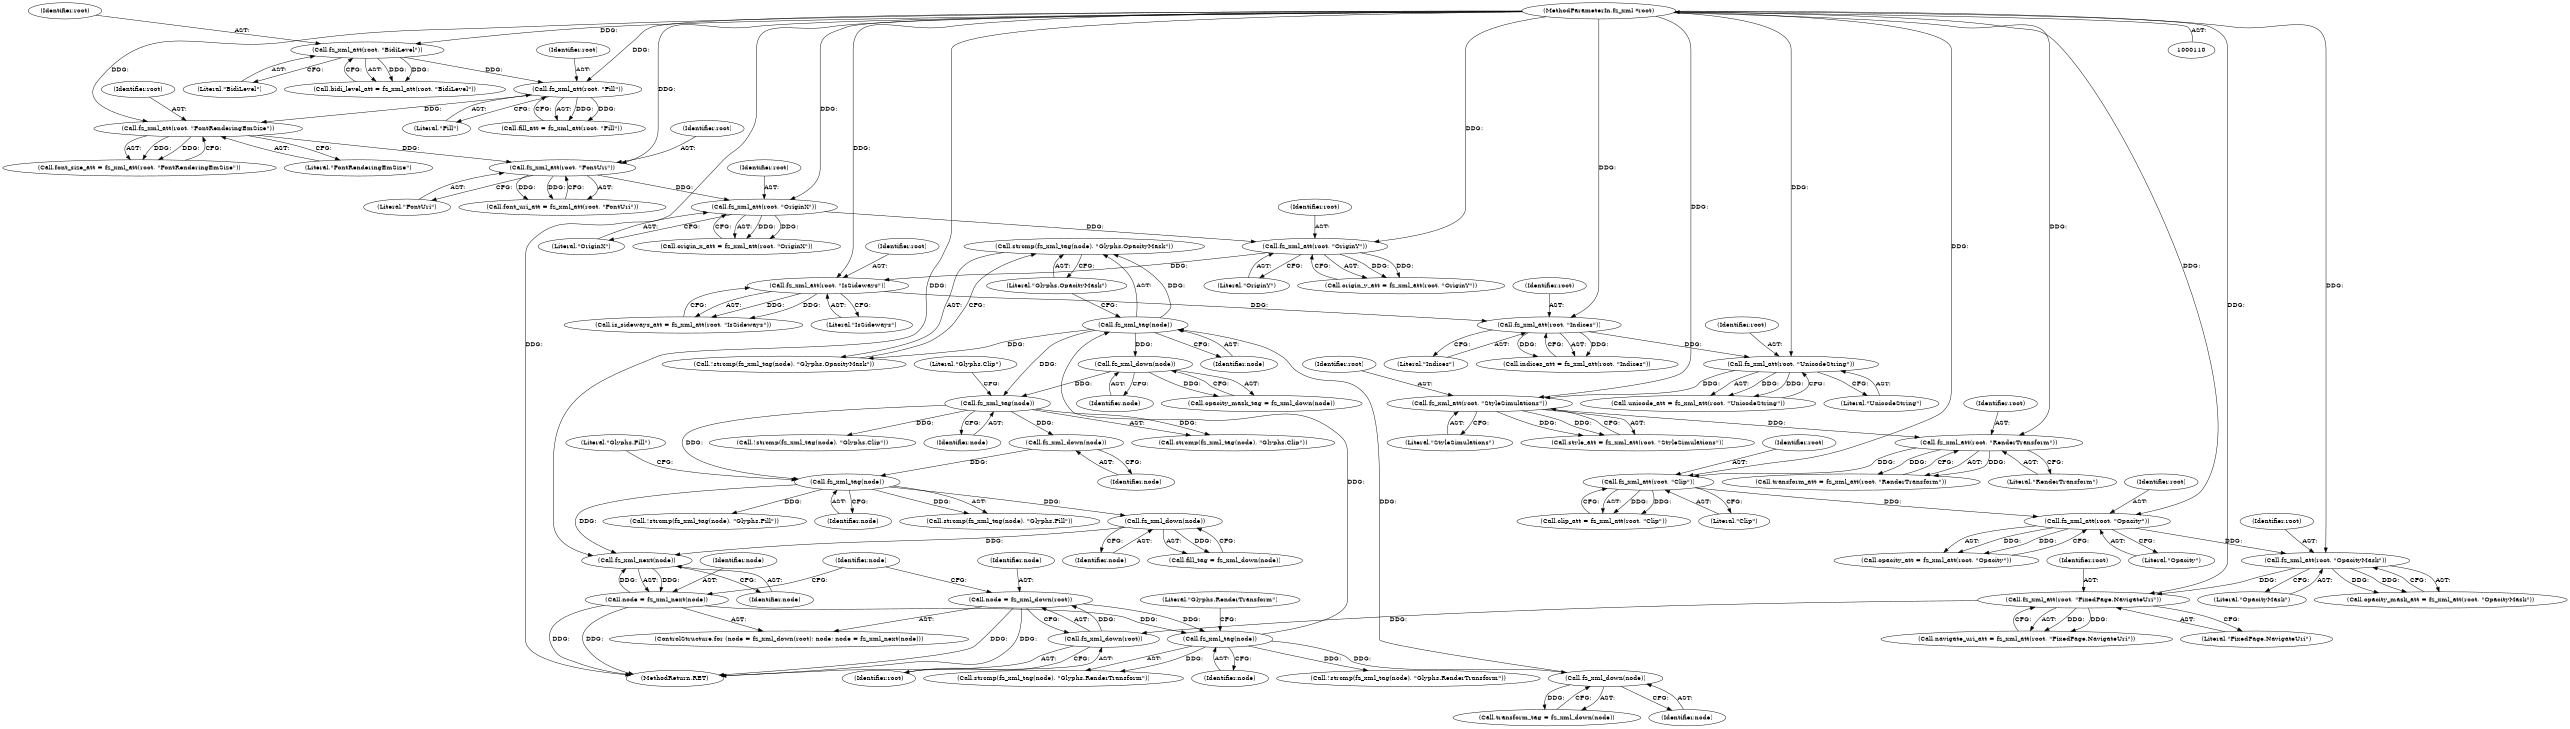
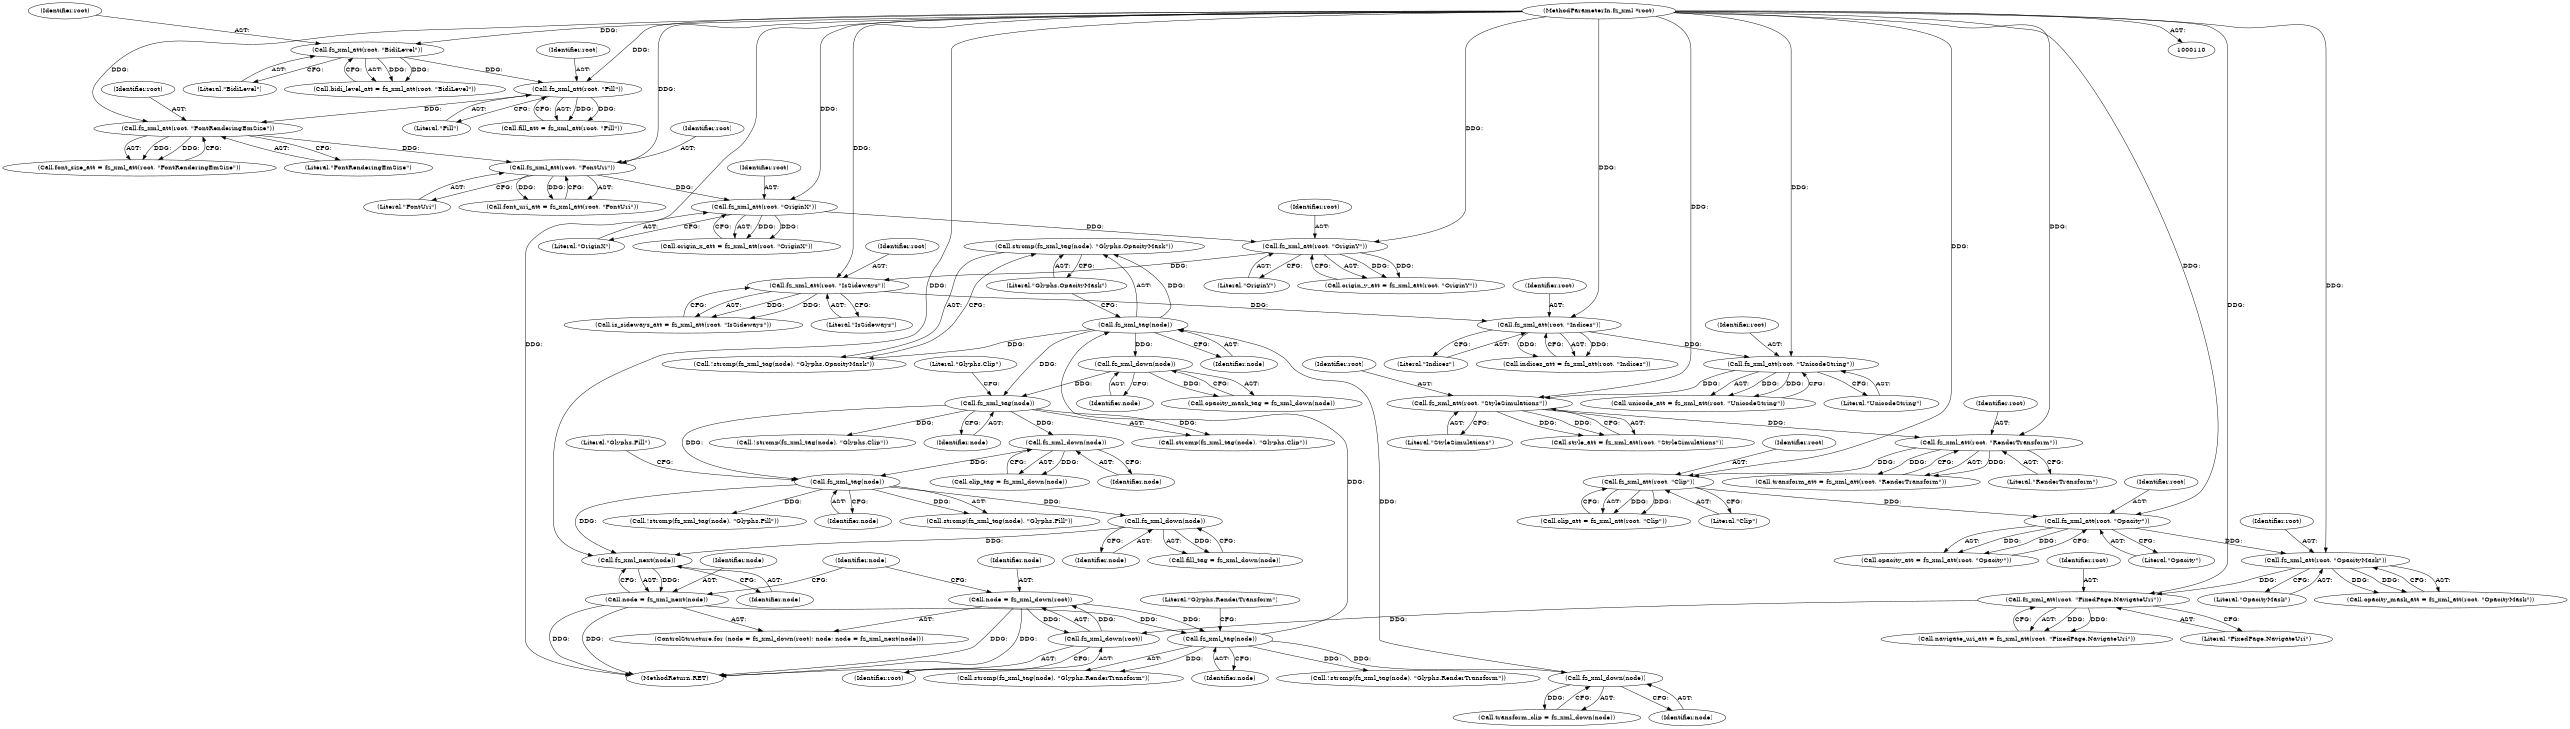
edge "1000110" -> "(MethodParameterIn,fz_xml *root)": reversed
node "(Call,clip_tag = fz_xml_down(node))": added
edge "(Call,node = fz_xml_next(node))" -> "(Call,fz_xml_next(node))": label "DDG: " -> "CFG: "
edge "(Call,node = fz_xml_down(root))" -> "(Call,fz_xml_down(root))": label "CFG: " -> "DDG: "
node "(Call,transform_tag = fz_xml_down(node))": label "(Call,transform_tag = fz_xml_down(node))" -> "(Call,transform_clip = fz_xml_down(node))"
